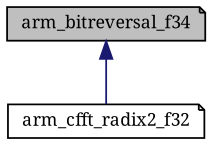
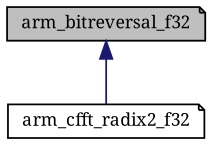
node "arm_bitreversal_f34": label "arm_bitreversal_f34" -> "arm_bitreversal_f32"
